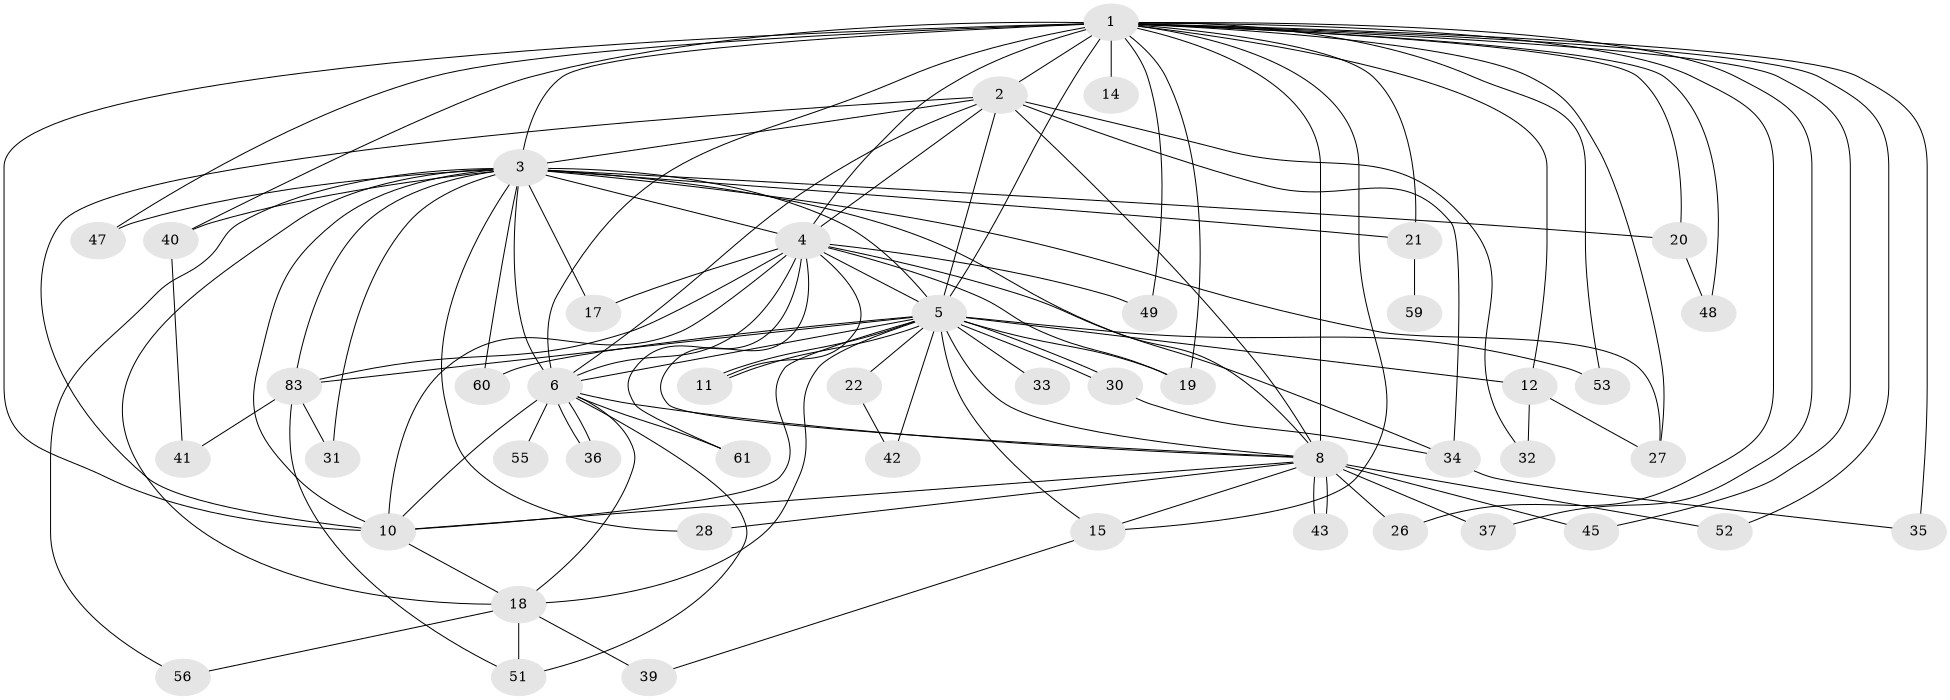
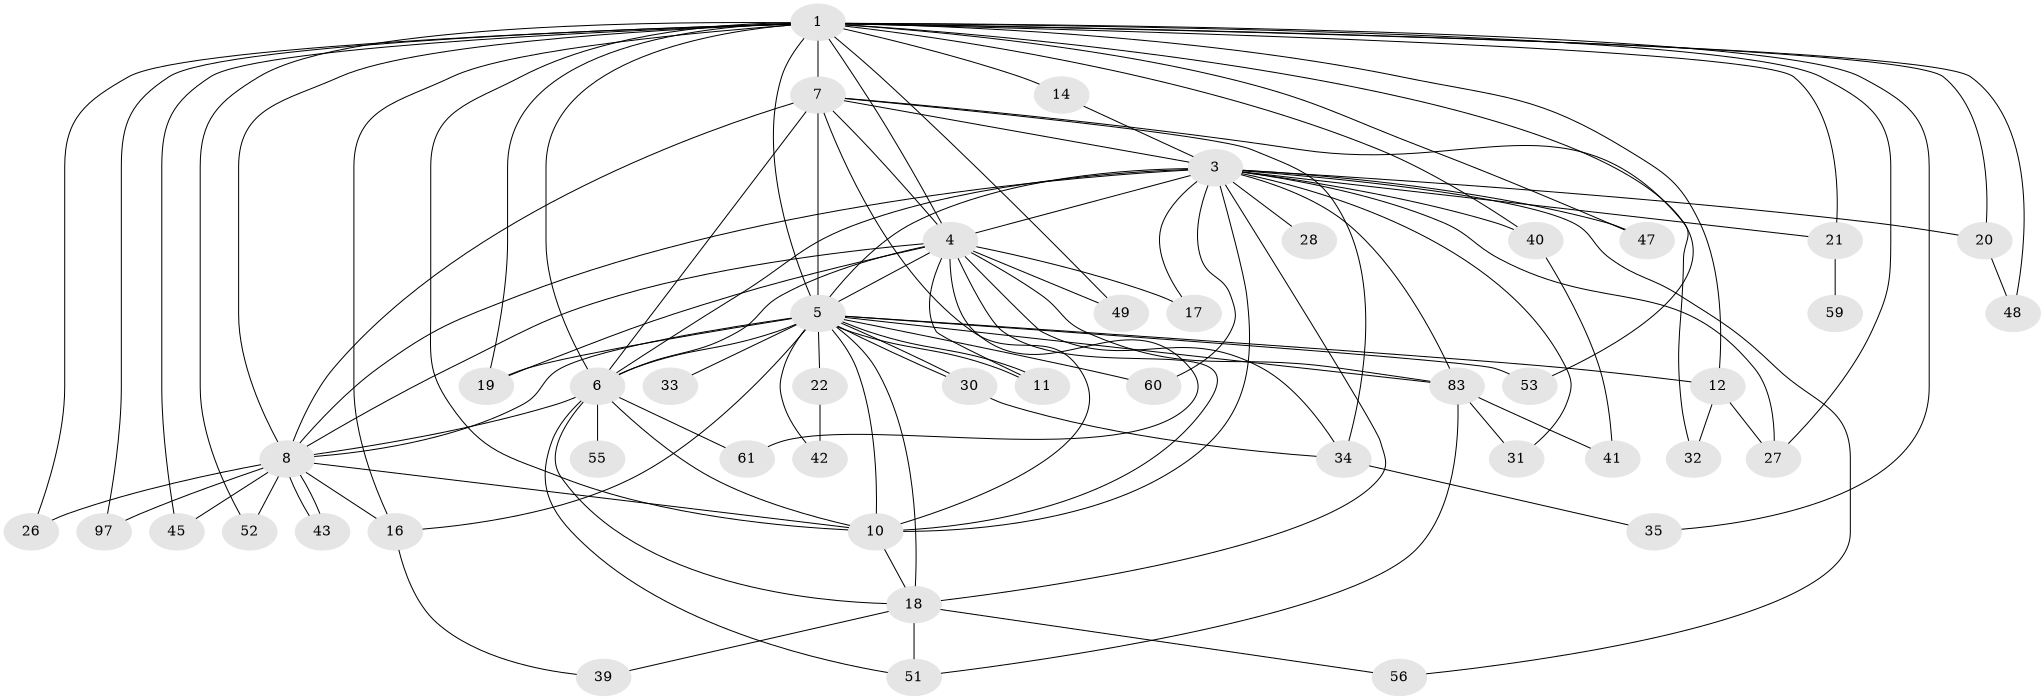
edge "1" -- "3": now "14" -- "3"
node "2": label "2" -> "7"
node "36": removed
edge "8" -- "28": removed
node "15": label "15" -> "16"
node "37": label "37" -> "97"
